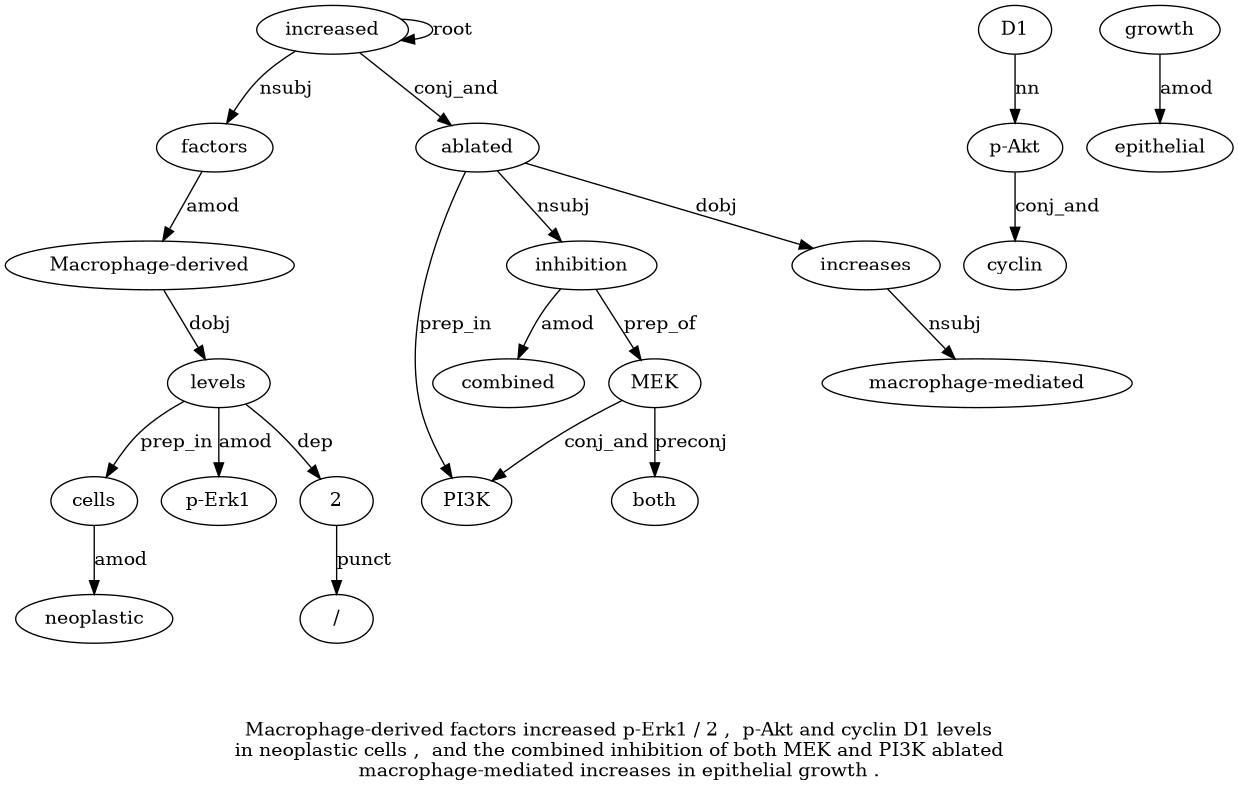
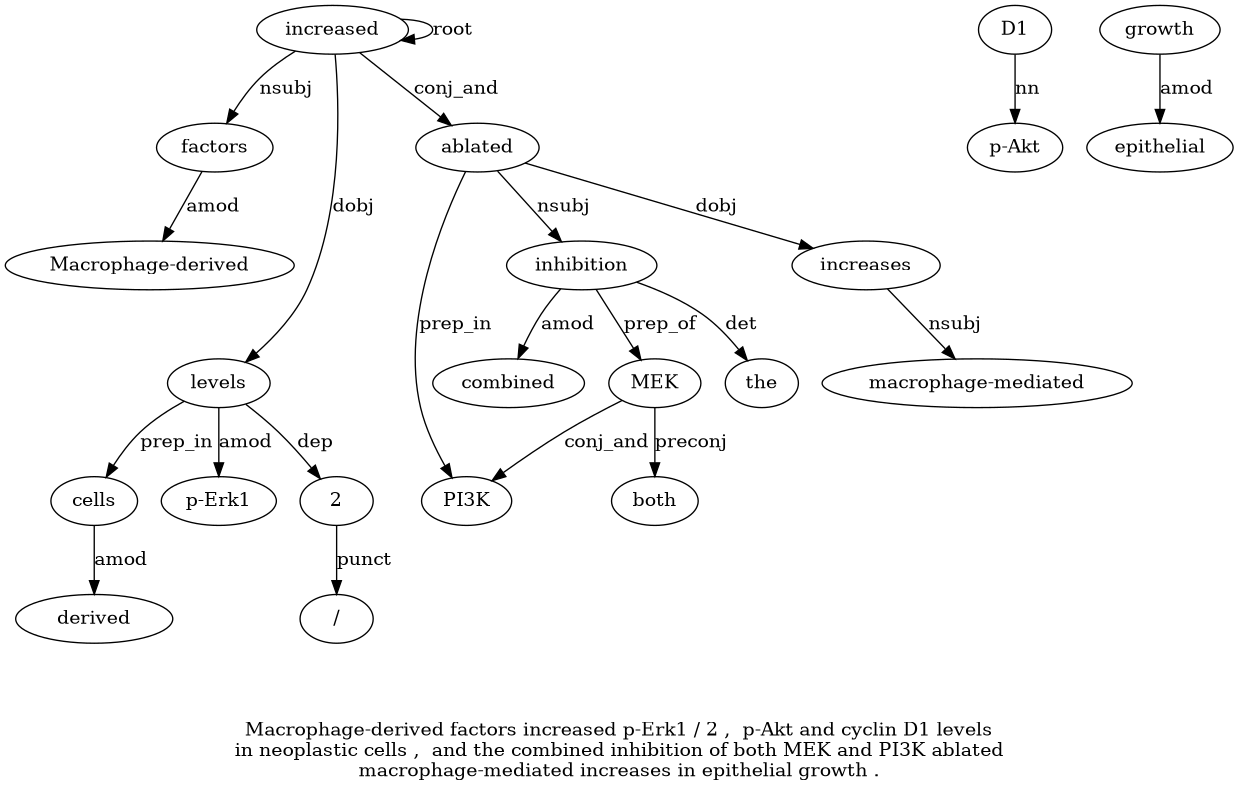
node "cyclin": removed
edge "Macrophage-derived" -> "levels": now "increased" -> "levels"
node "the": added
node "neoplastic": label "neoplastic" -> "derived"
